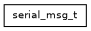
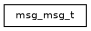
node "serial_msg_t": label "serial_msg_t" -> "msg_msg_t"
